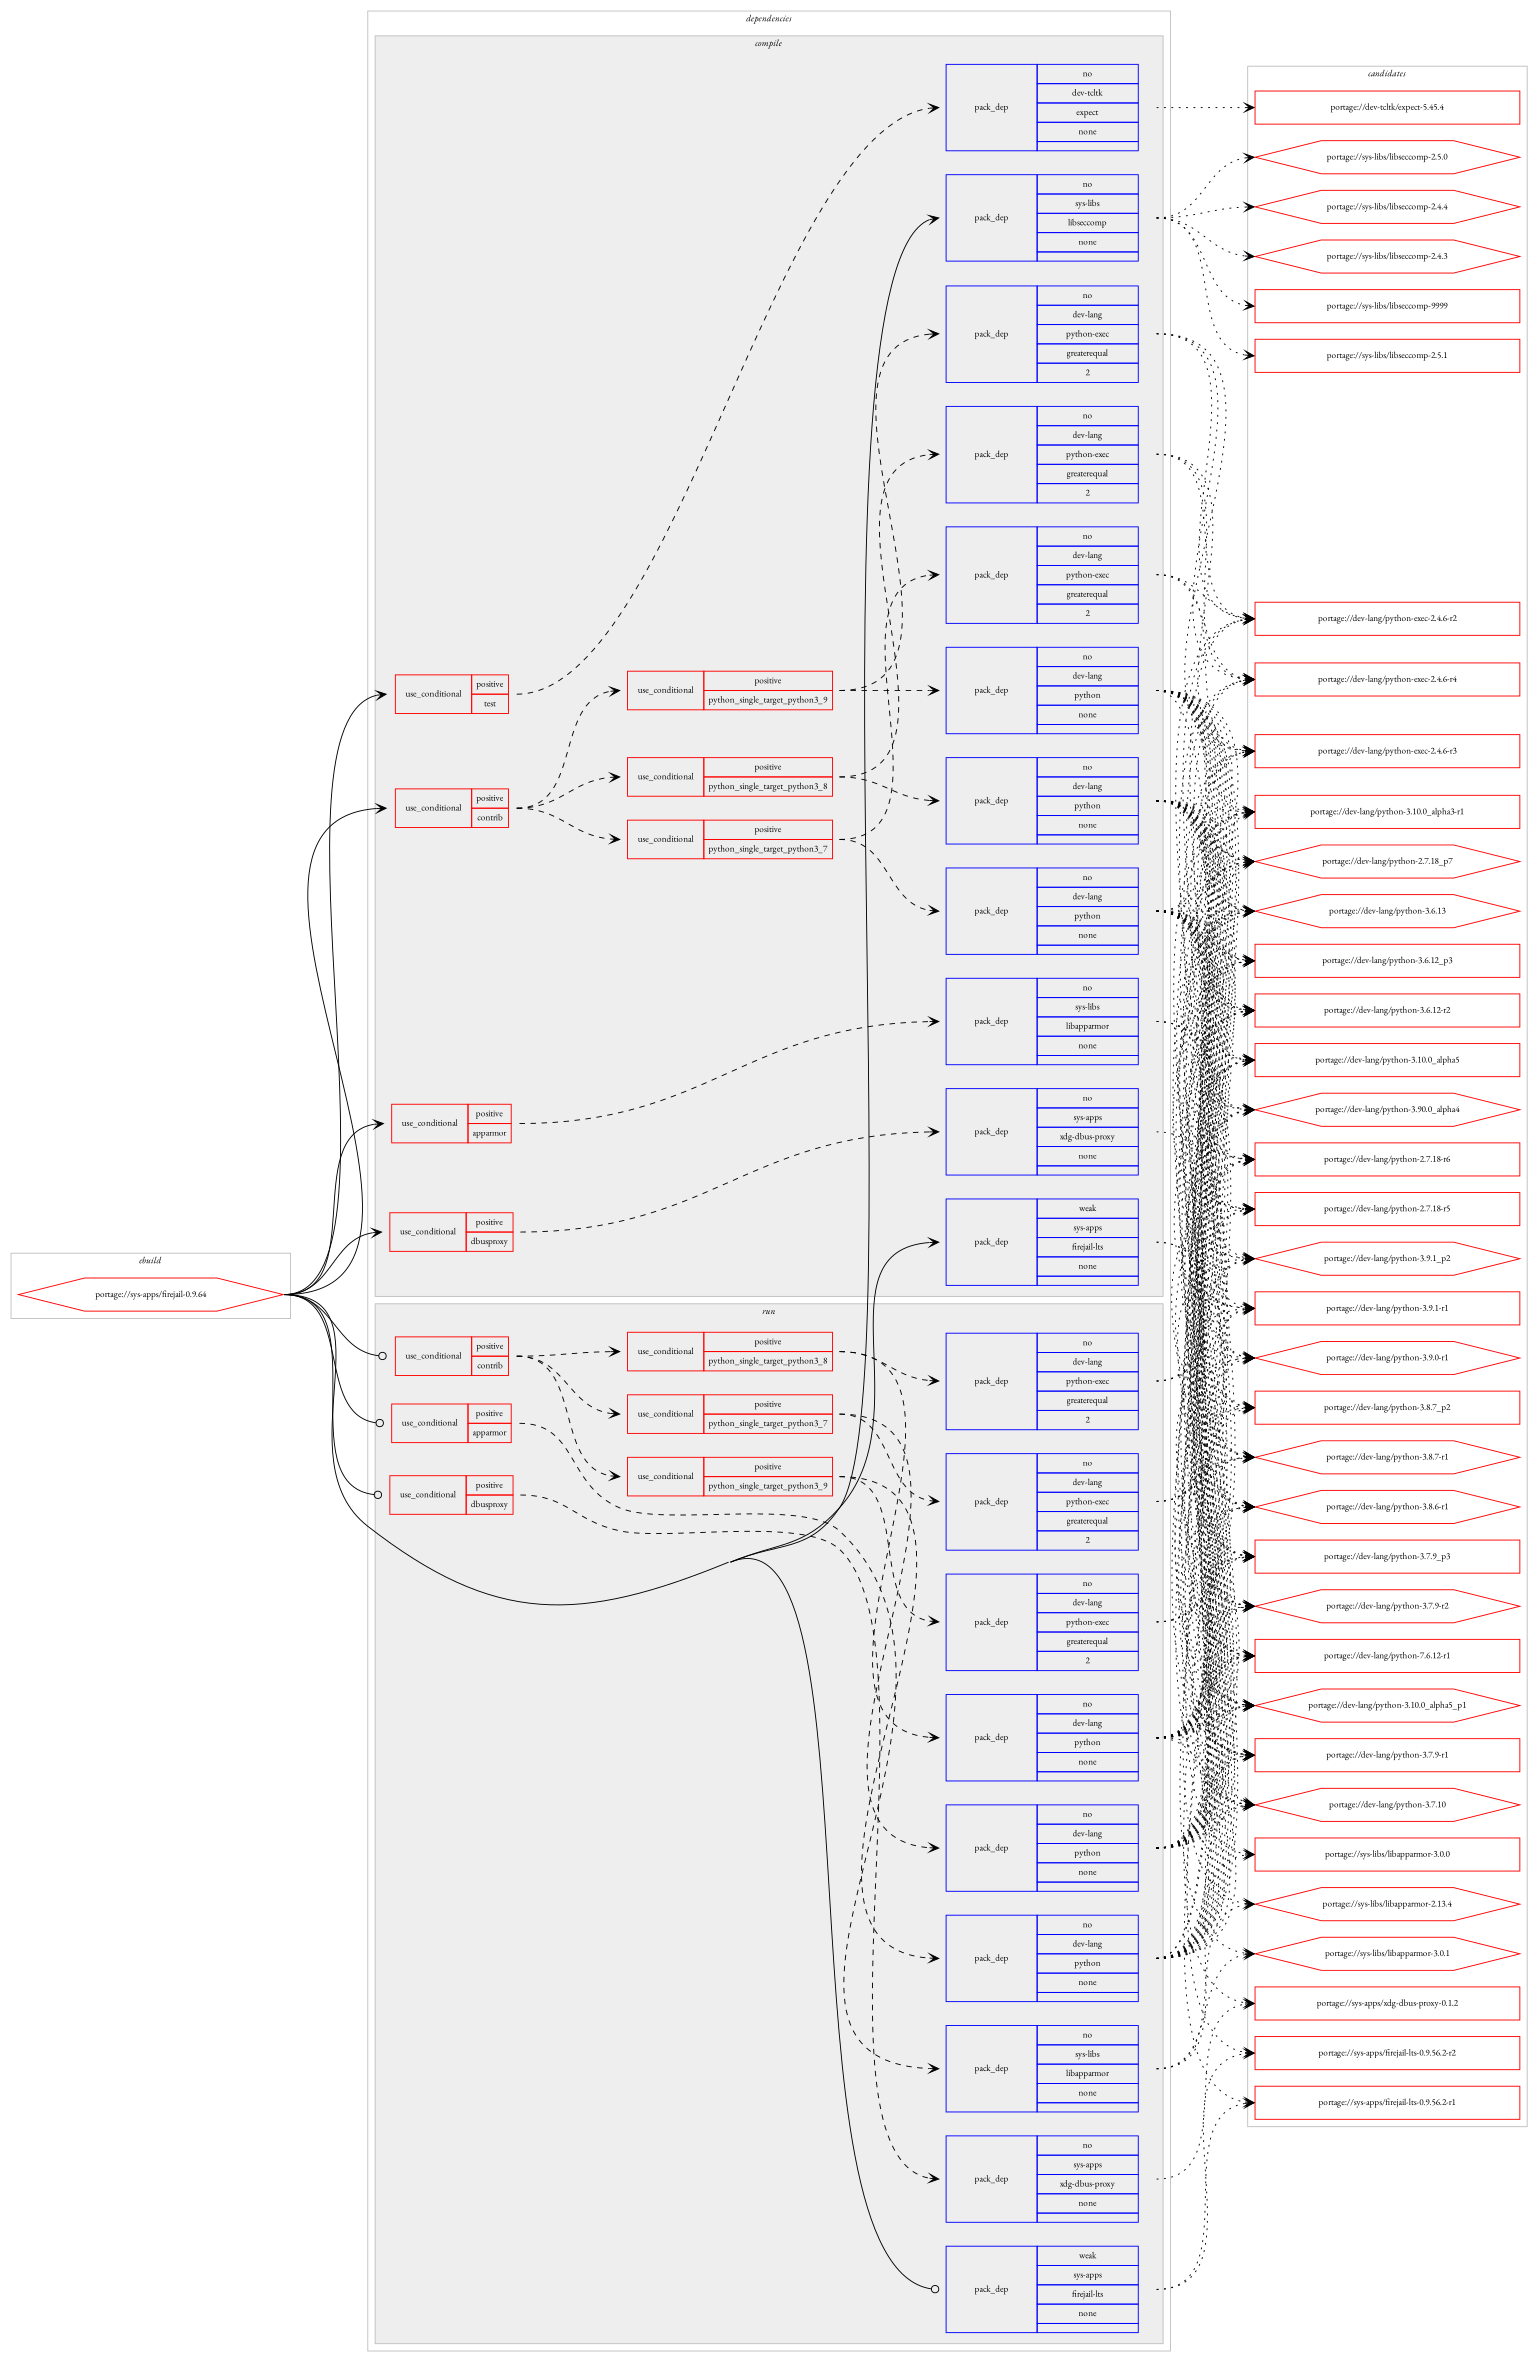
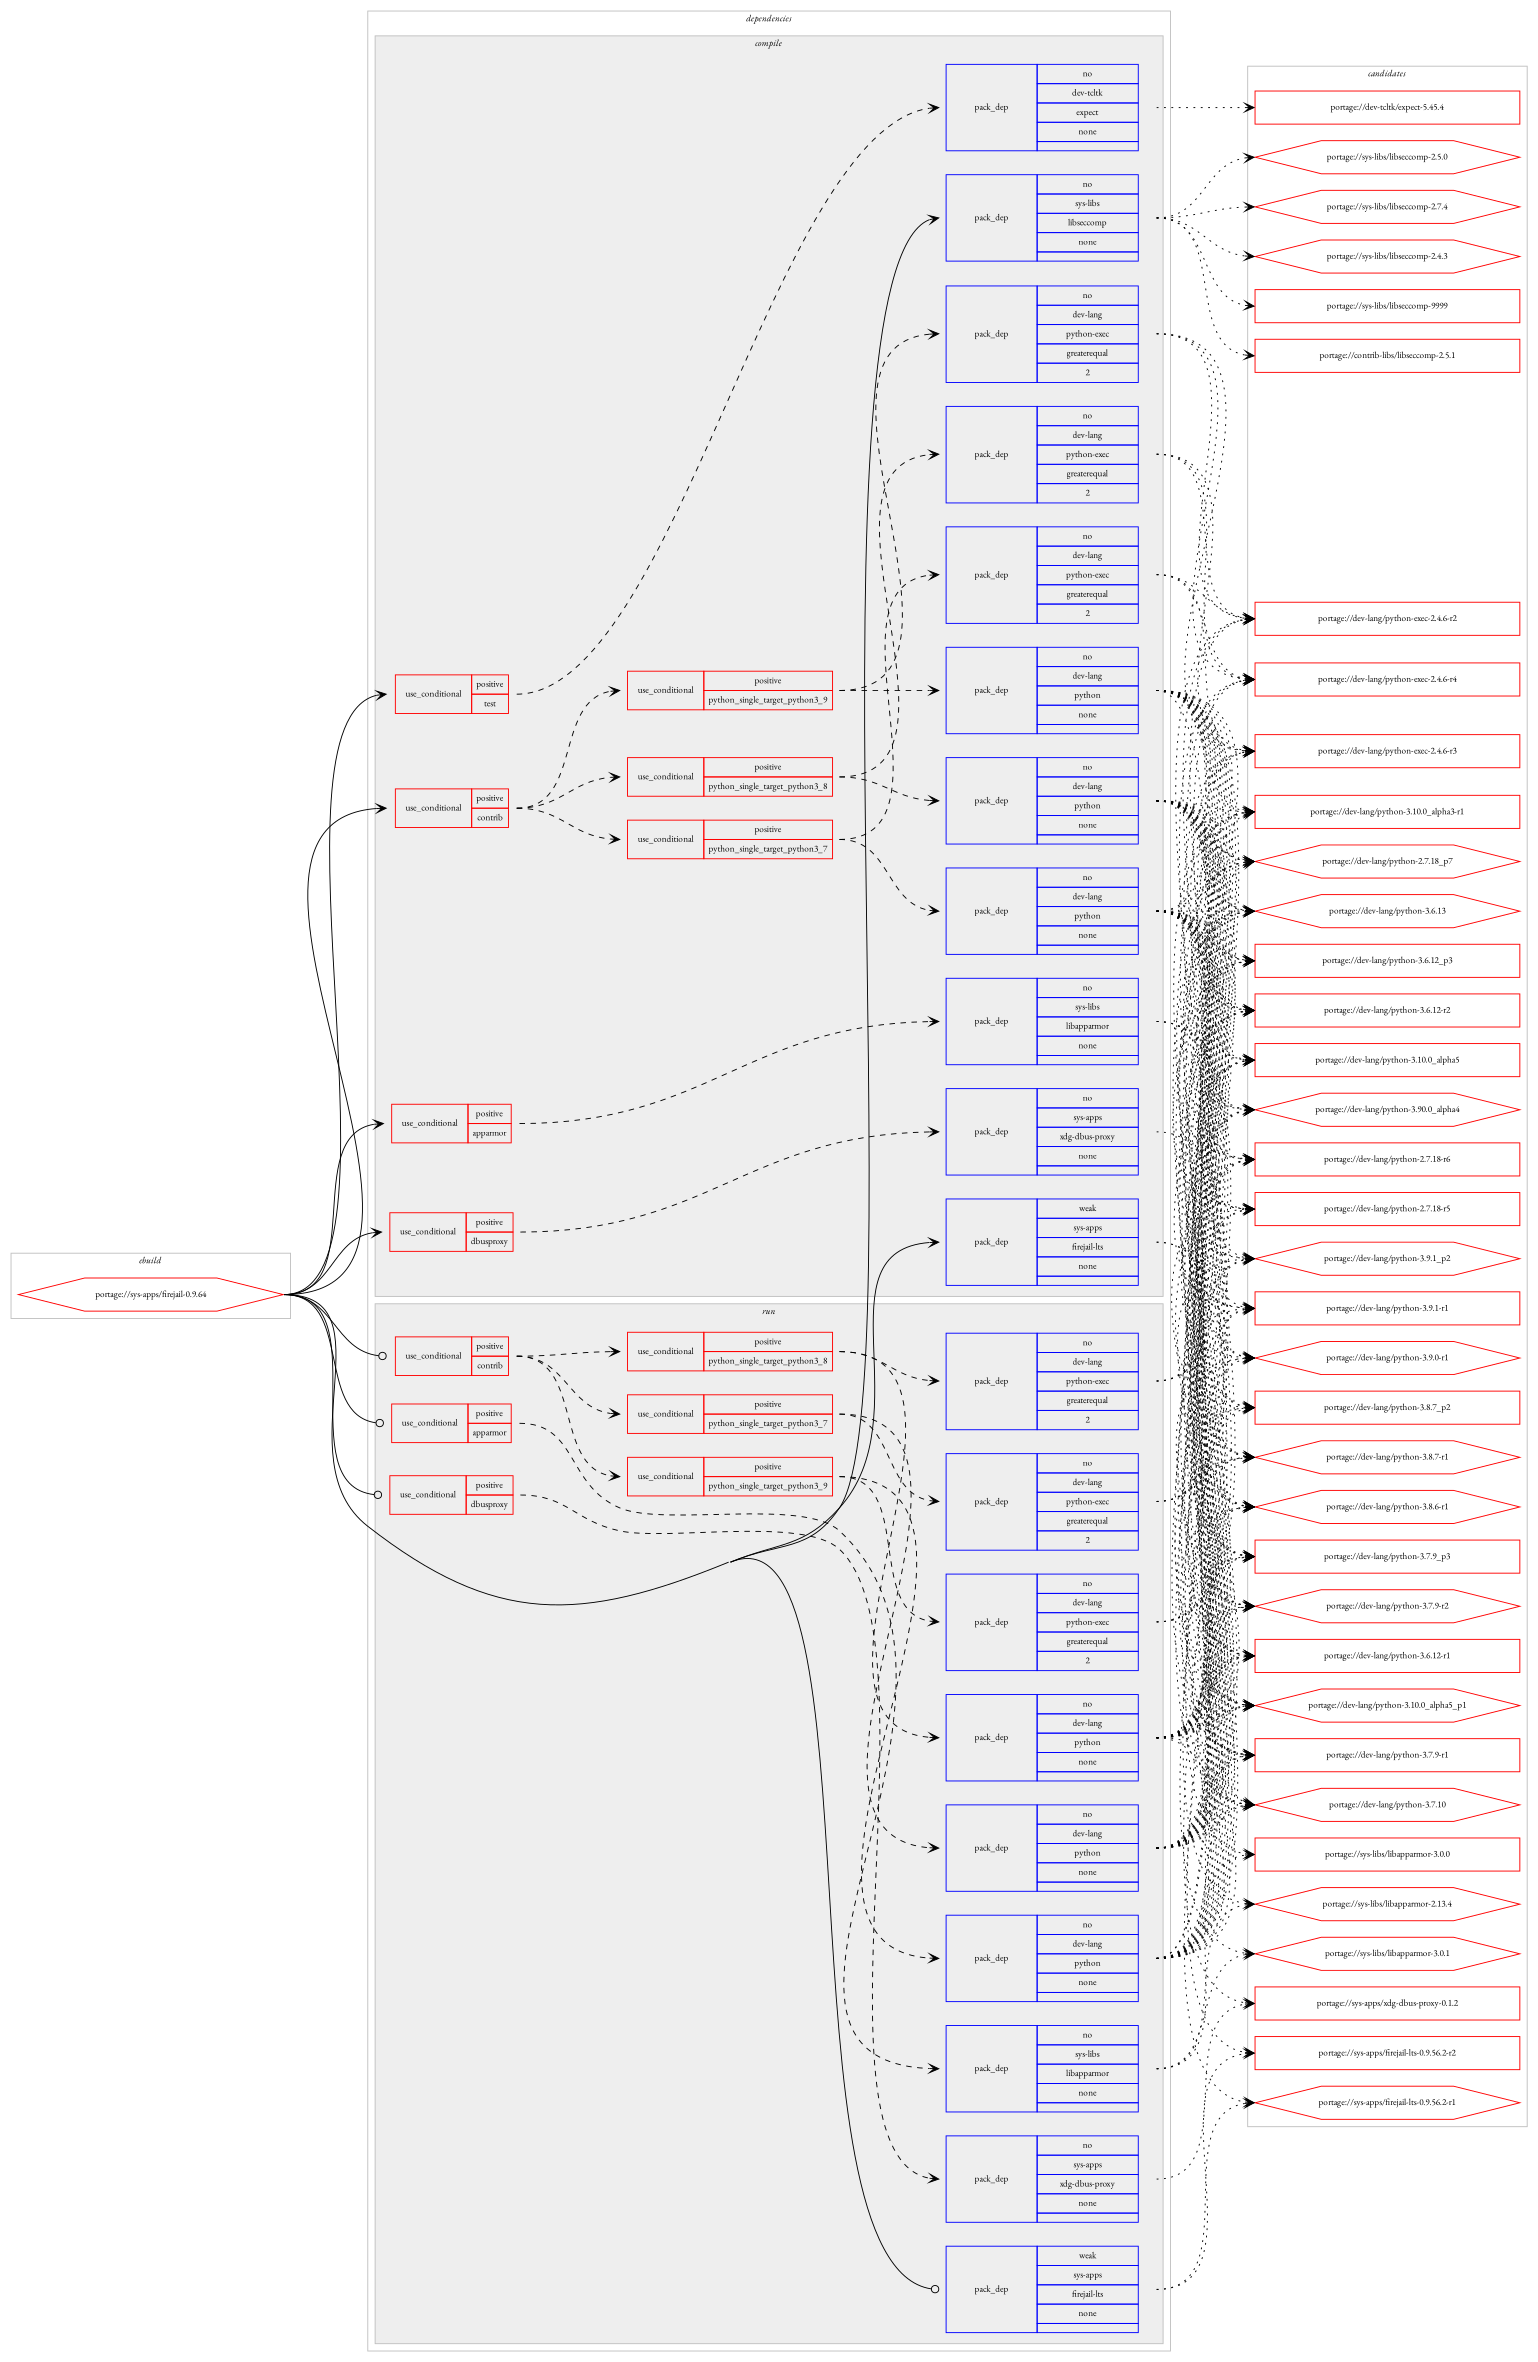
node "portage://sys-libs/libseccomp-2.4.4": label "portage://sys-libs/libseccomp-2.4.4" -> "portage://sys-libs/libseccomp-2.7.4"
node "portage://sys-libs/libseccomp-2.5.1": label "portage://sys-libs/libseccomp-2.5.1" -> "portage://contrib-libs/libseccomp-2.5.1"
node "portage://dev-lang/python-7.6.12-r1": label "portage://dev-lang/python-7.6.12-r1" -> "portage://dev-lang/python-3.6.12-r1"
node "portage://sys-apps/firejail-lts-0.9.56.2-r1": shape box -> hexagon
